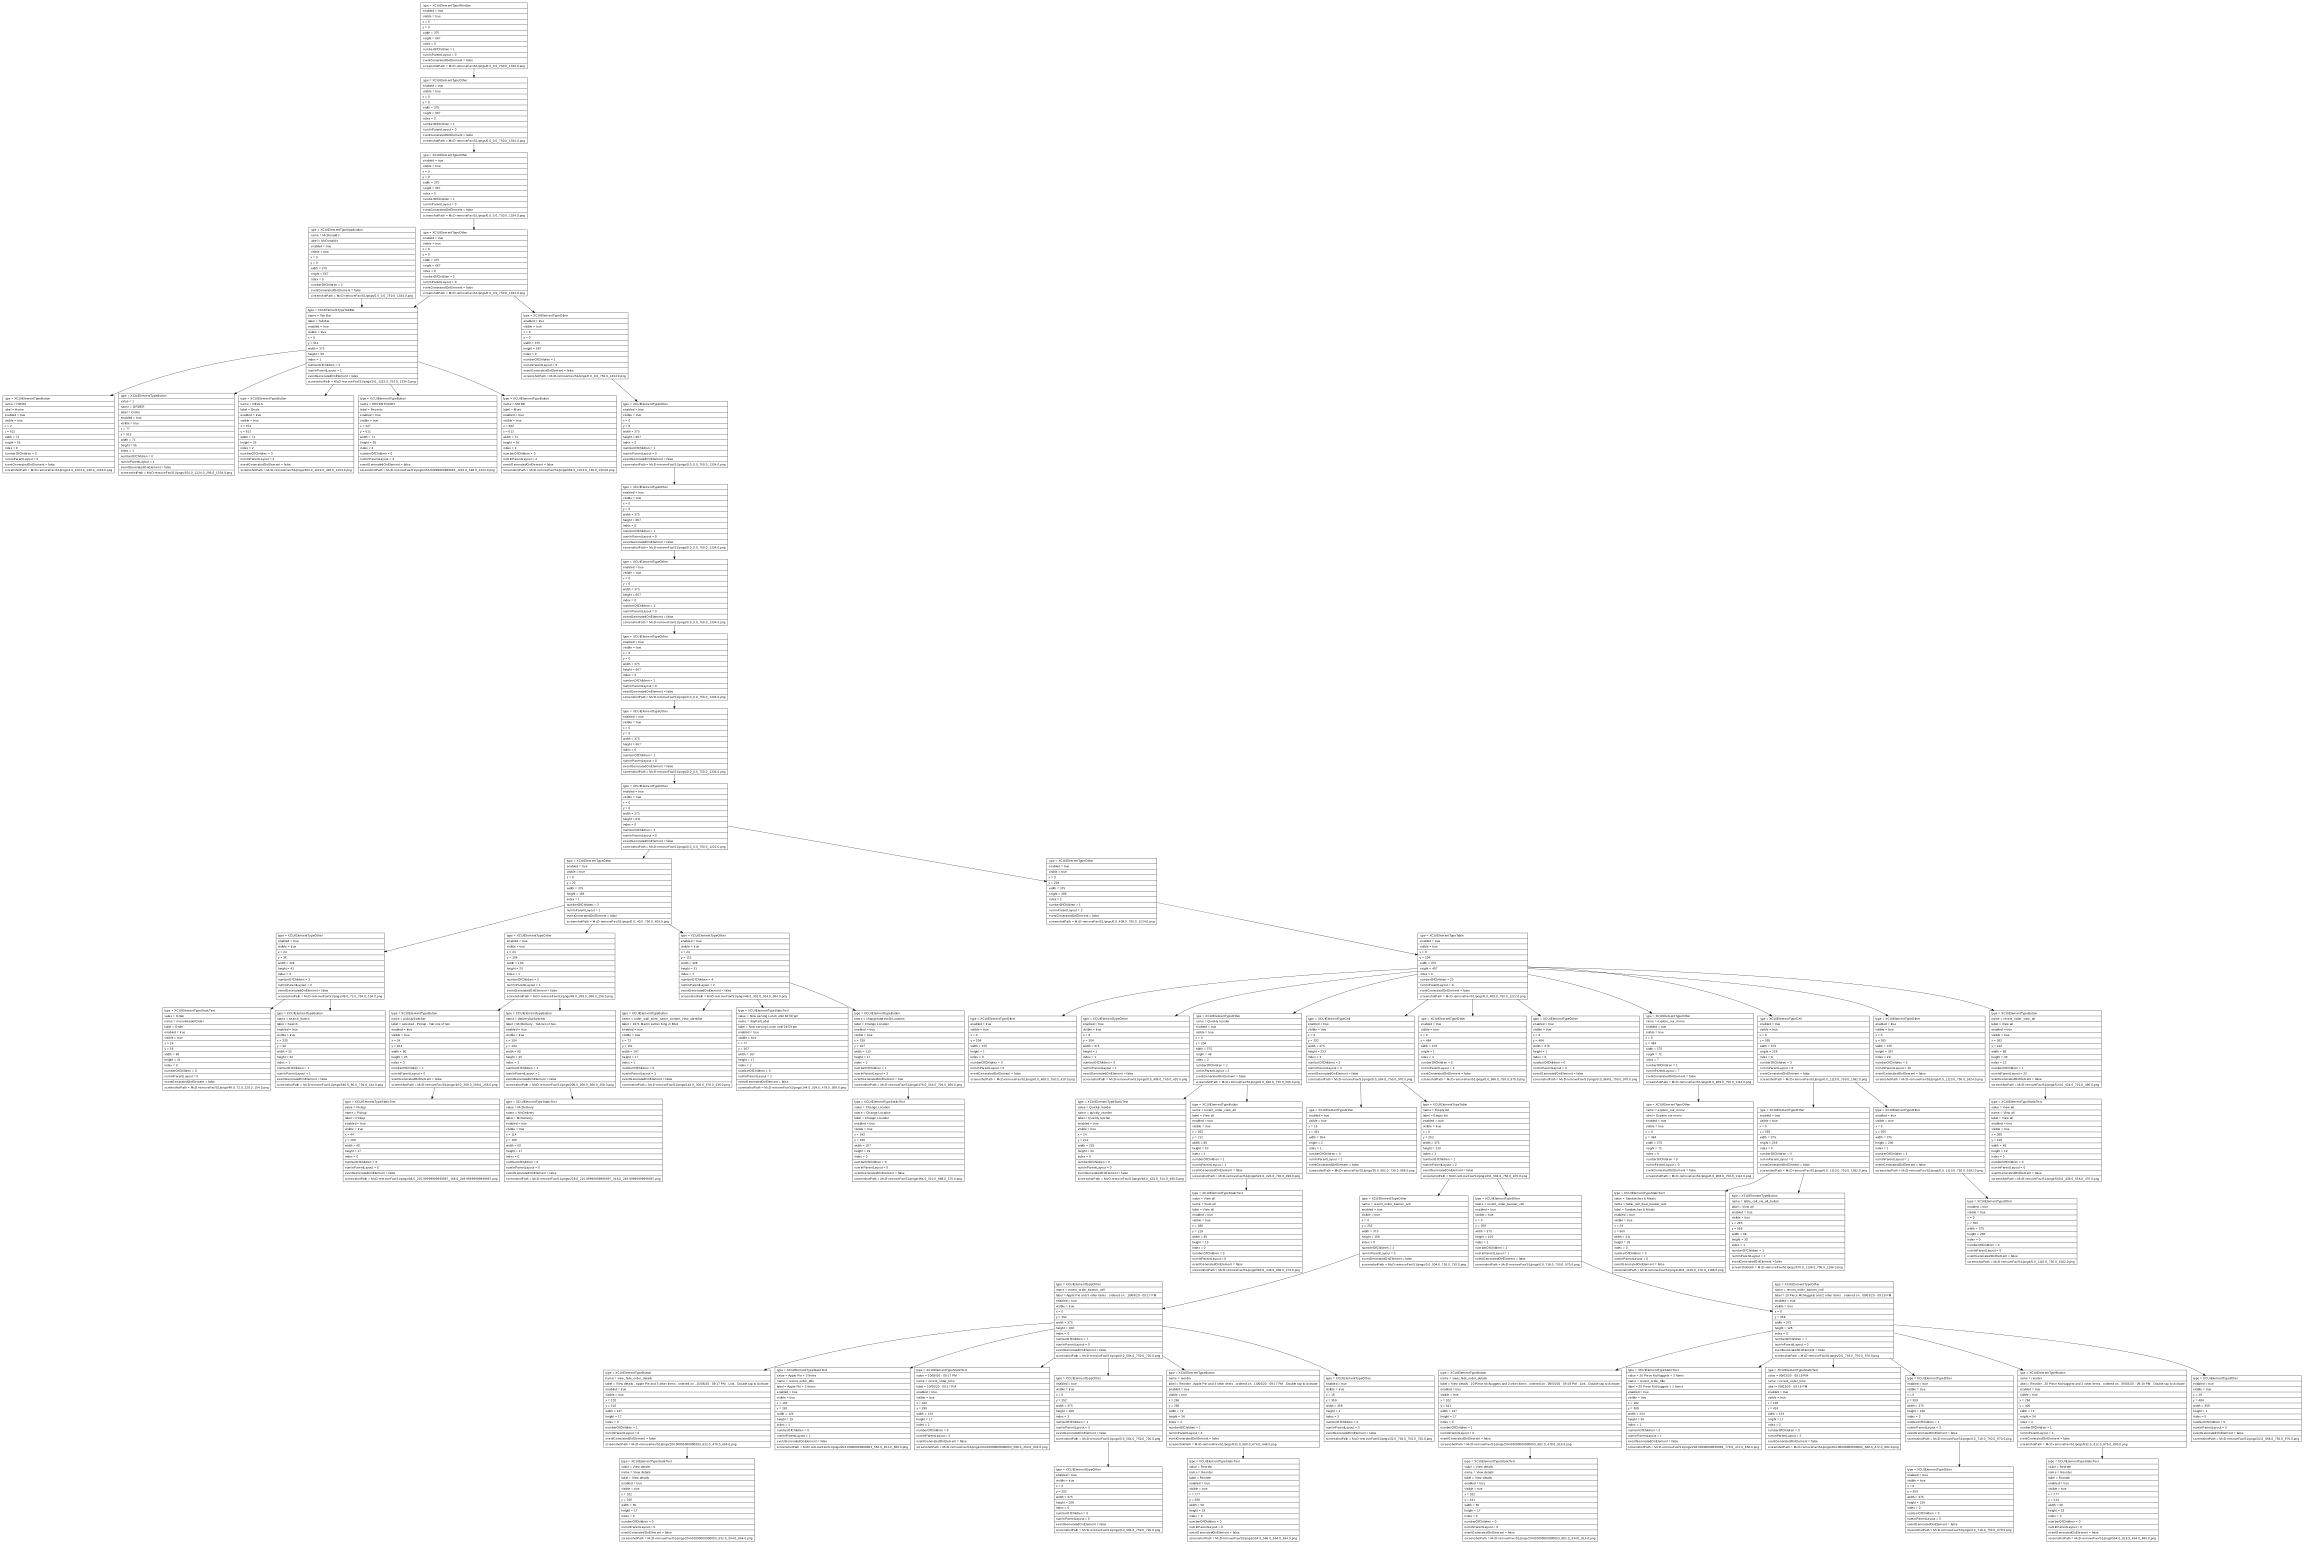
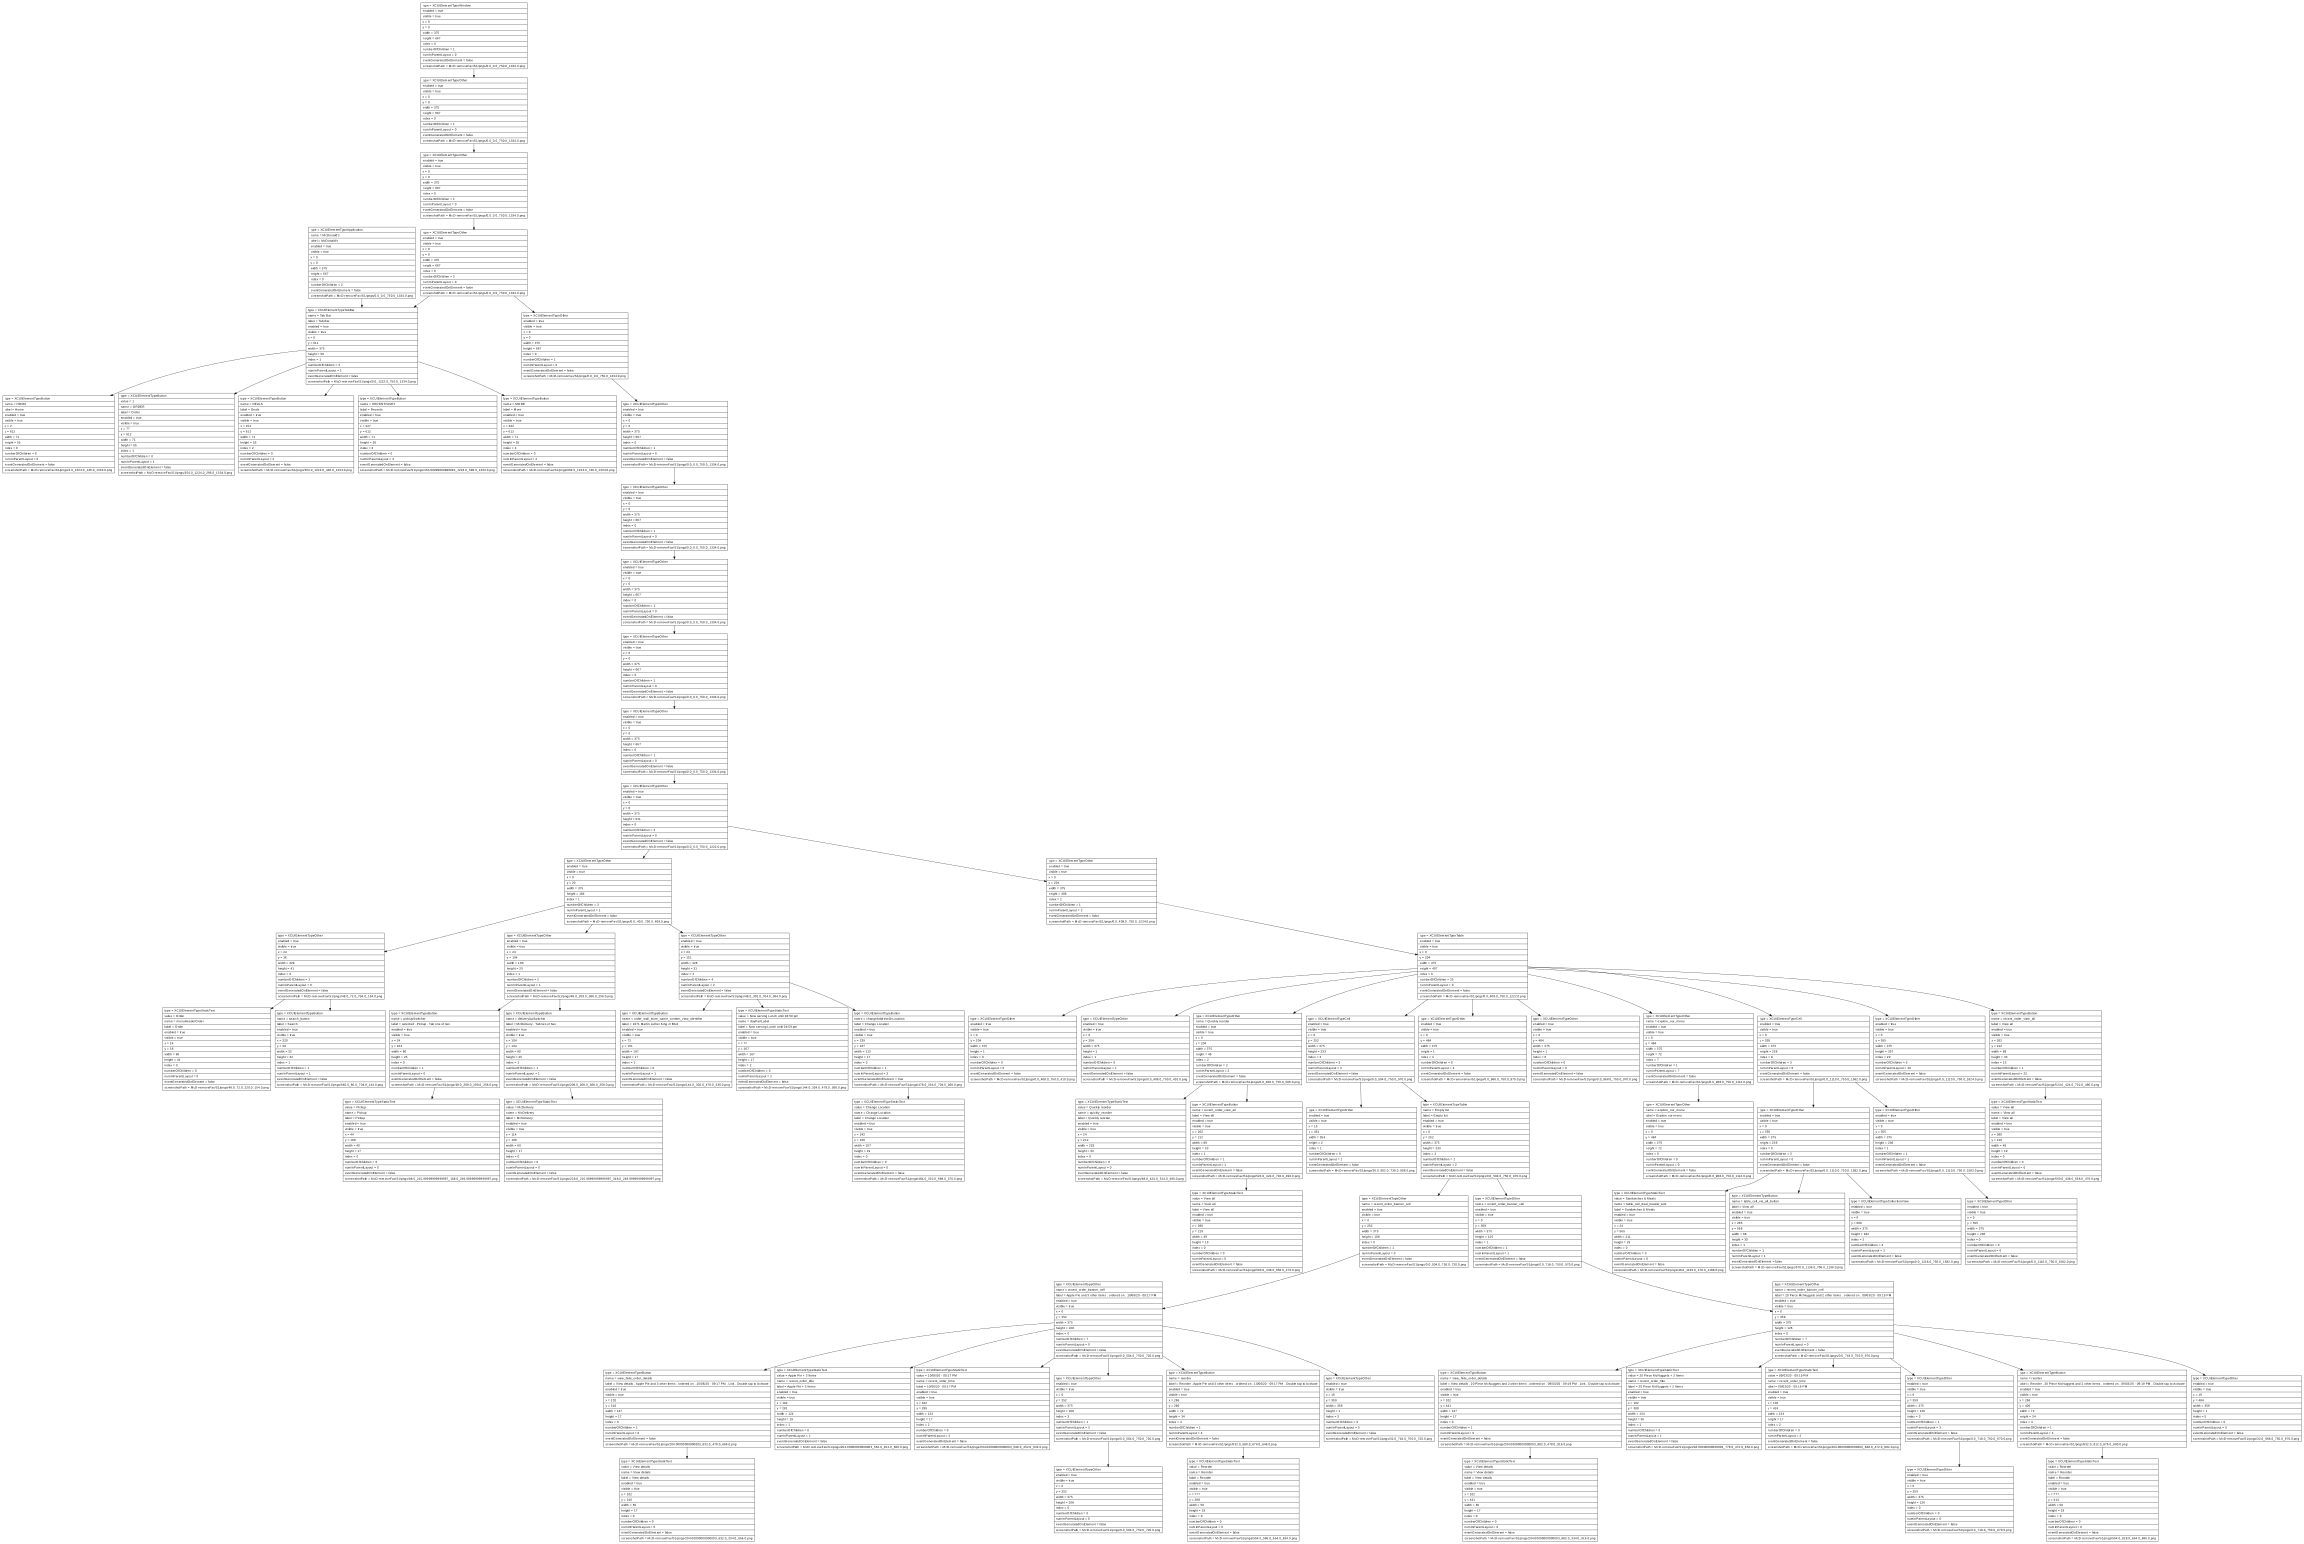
node "type = XCUIElementTypeCollectionView": added
